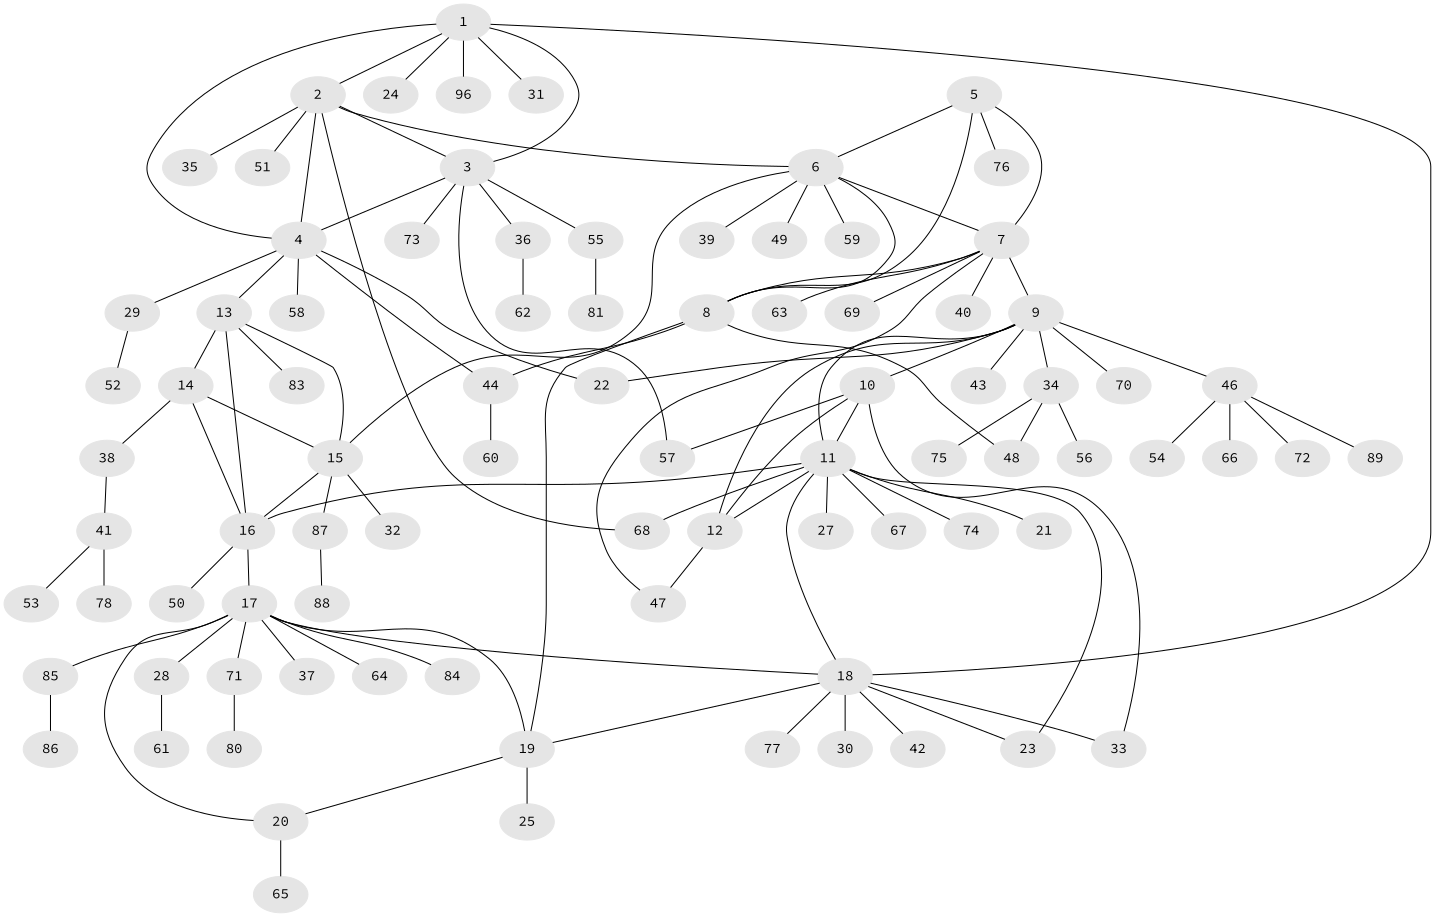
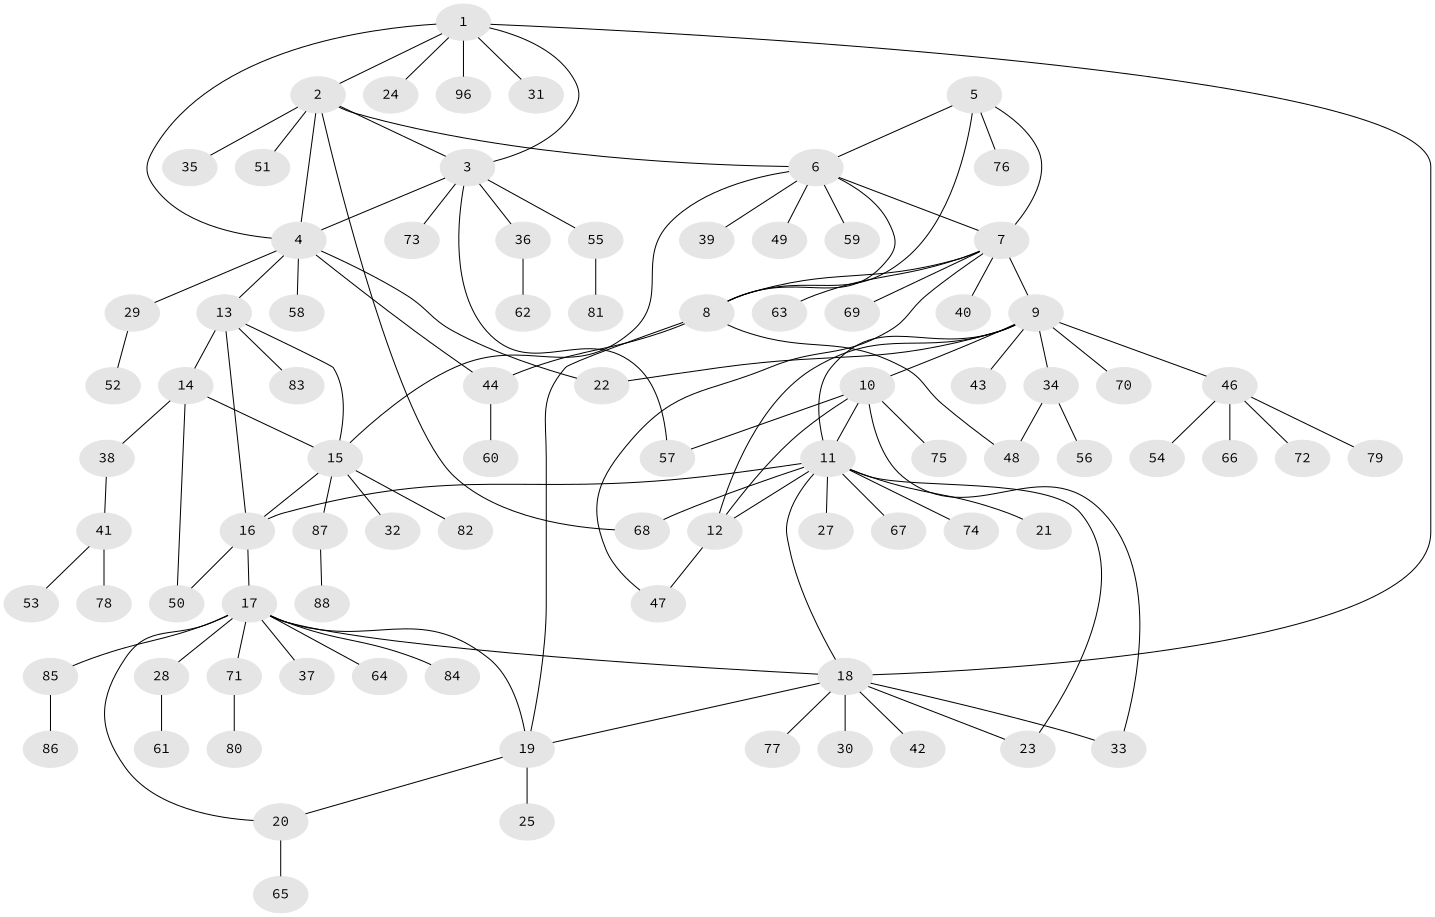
edge "34" -- "75": now "10" -- "75"
edge "14" -- "16": now "14" -- "50"
node "89": label "89" -> "79"
node "82": added
